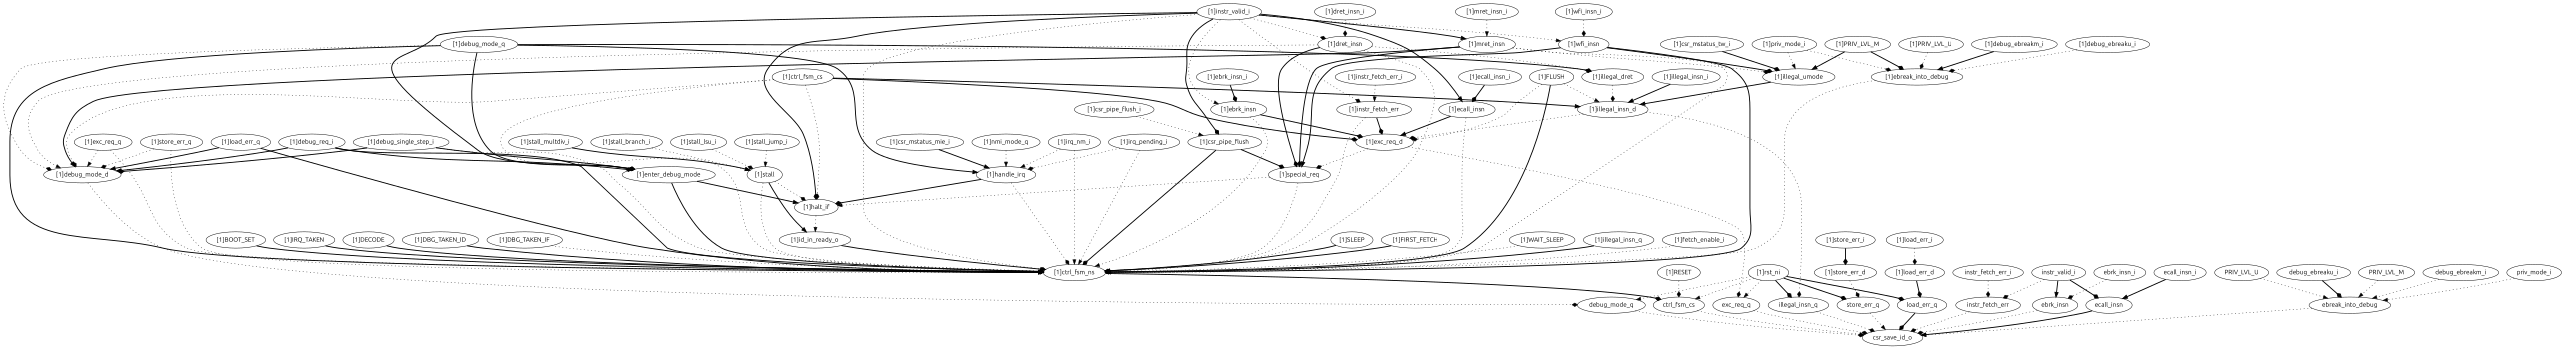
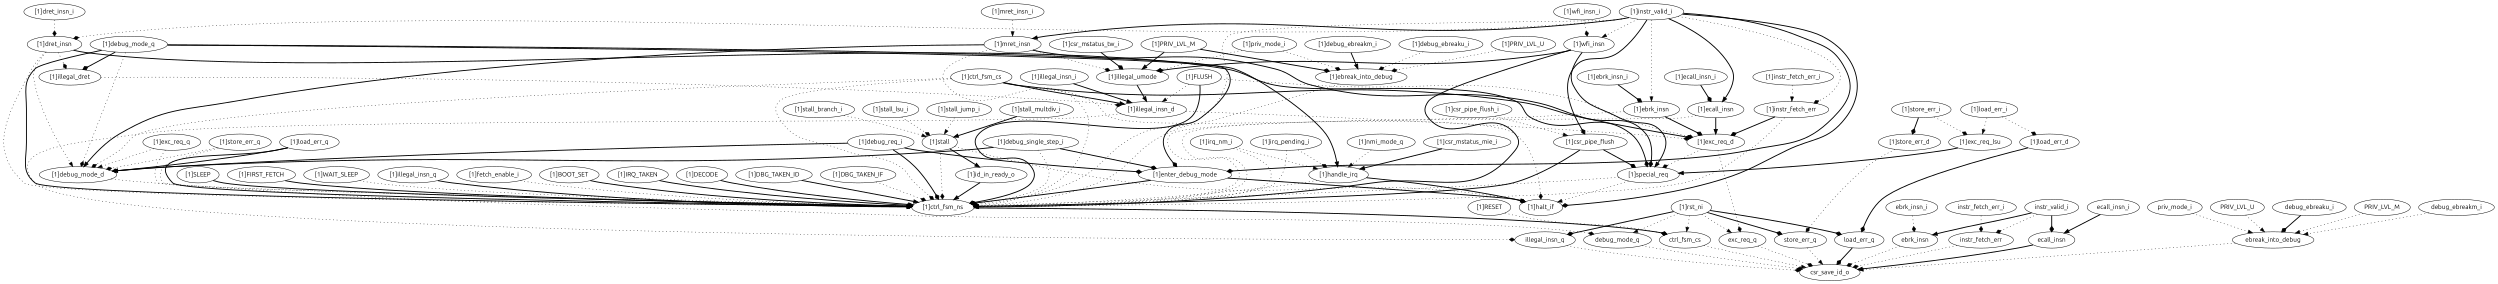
node "[1]exc_req_lsu": added
edge "[1]halt_if" -> "[1]id_in_ready_o": removed
edge "[1]ebreak_into_debug" -> "[1]ctrl_fsm_ns": arrowhead diamond -> normal
